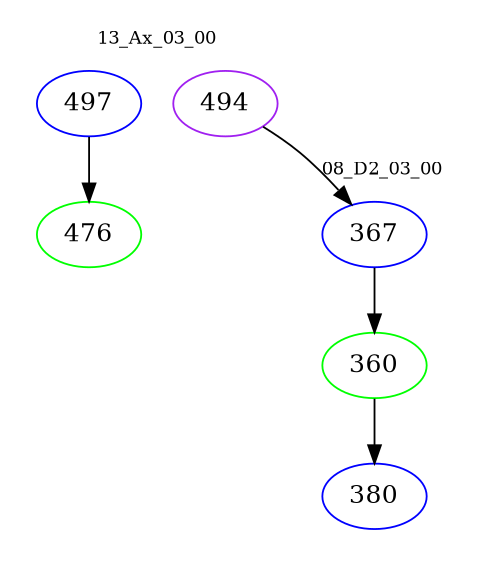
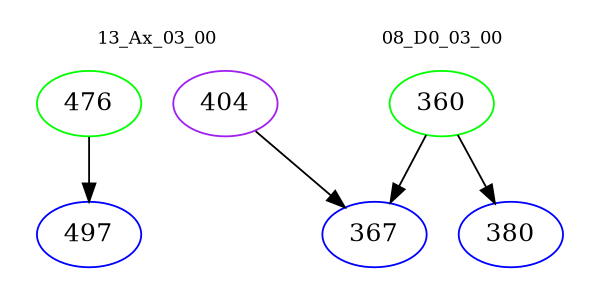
node "494": label "494" -> "404"
edge "497" -> "476": reversed
cluster "08_D2_03_00": label "08_D2_03_00" -> "08_D0_03_00"
edge "367" -> "360": reversed
